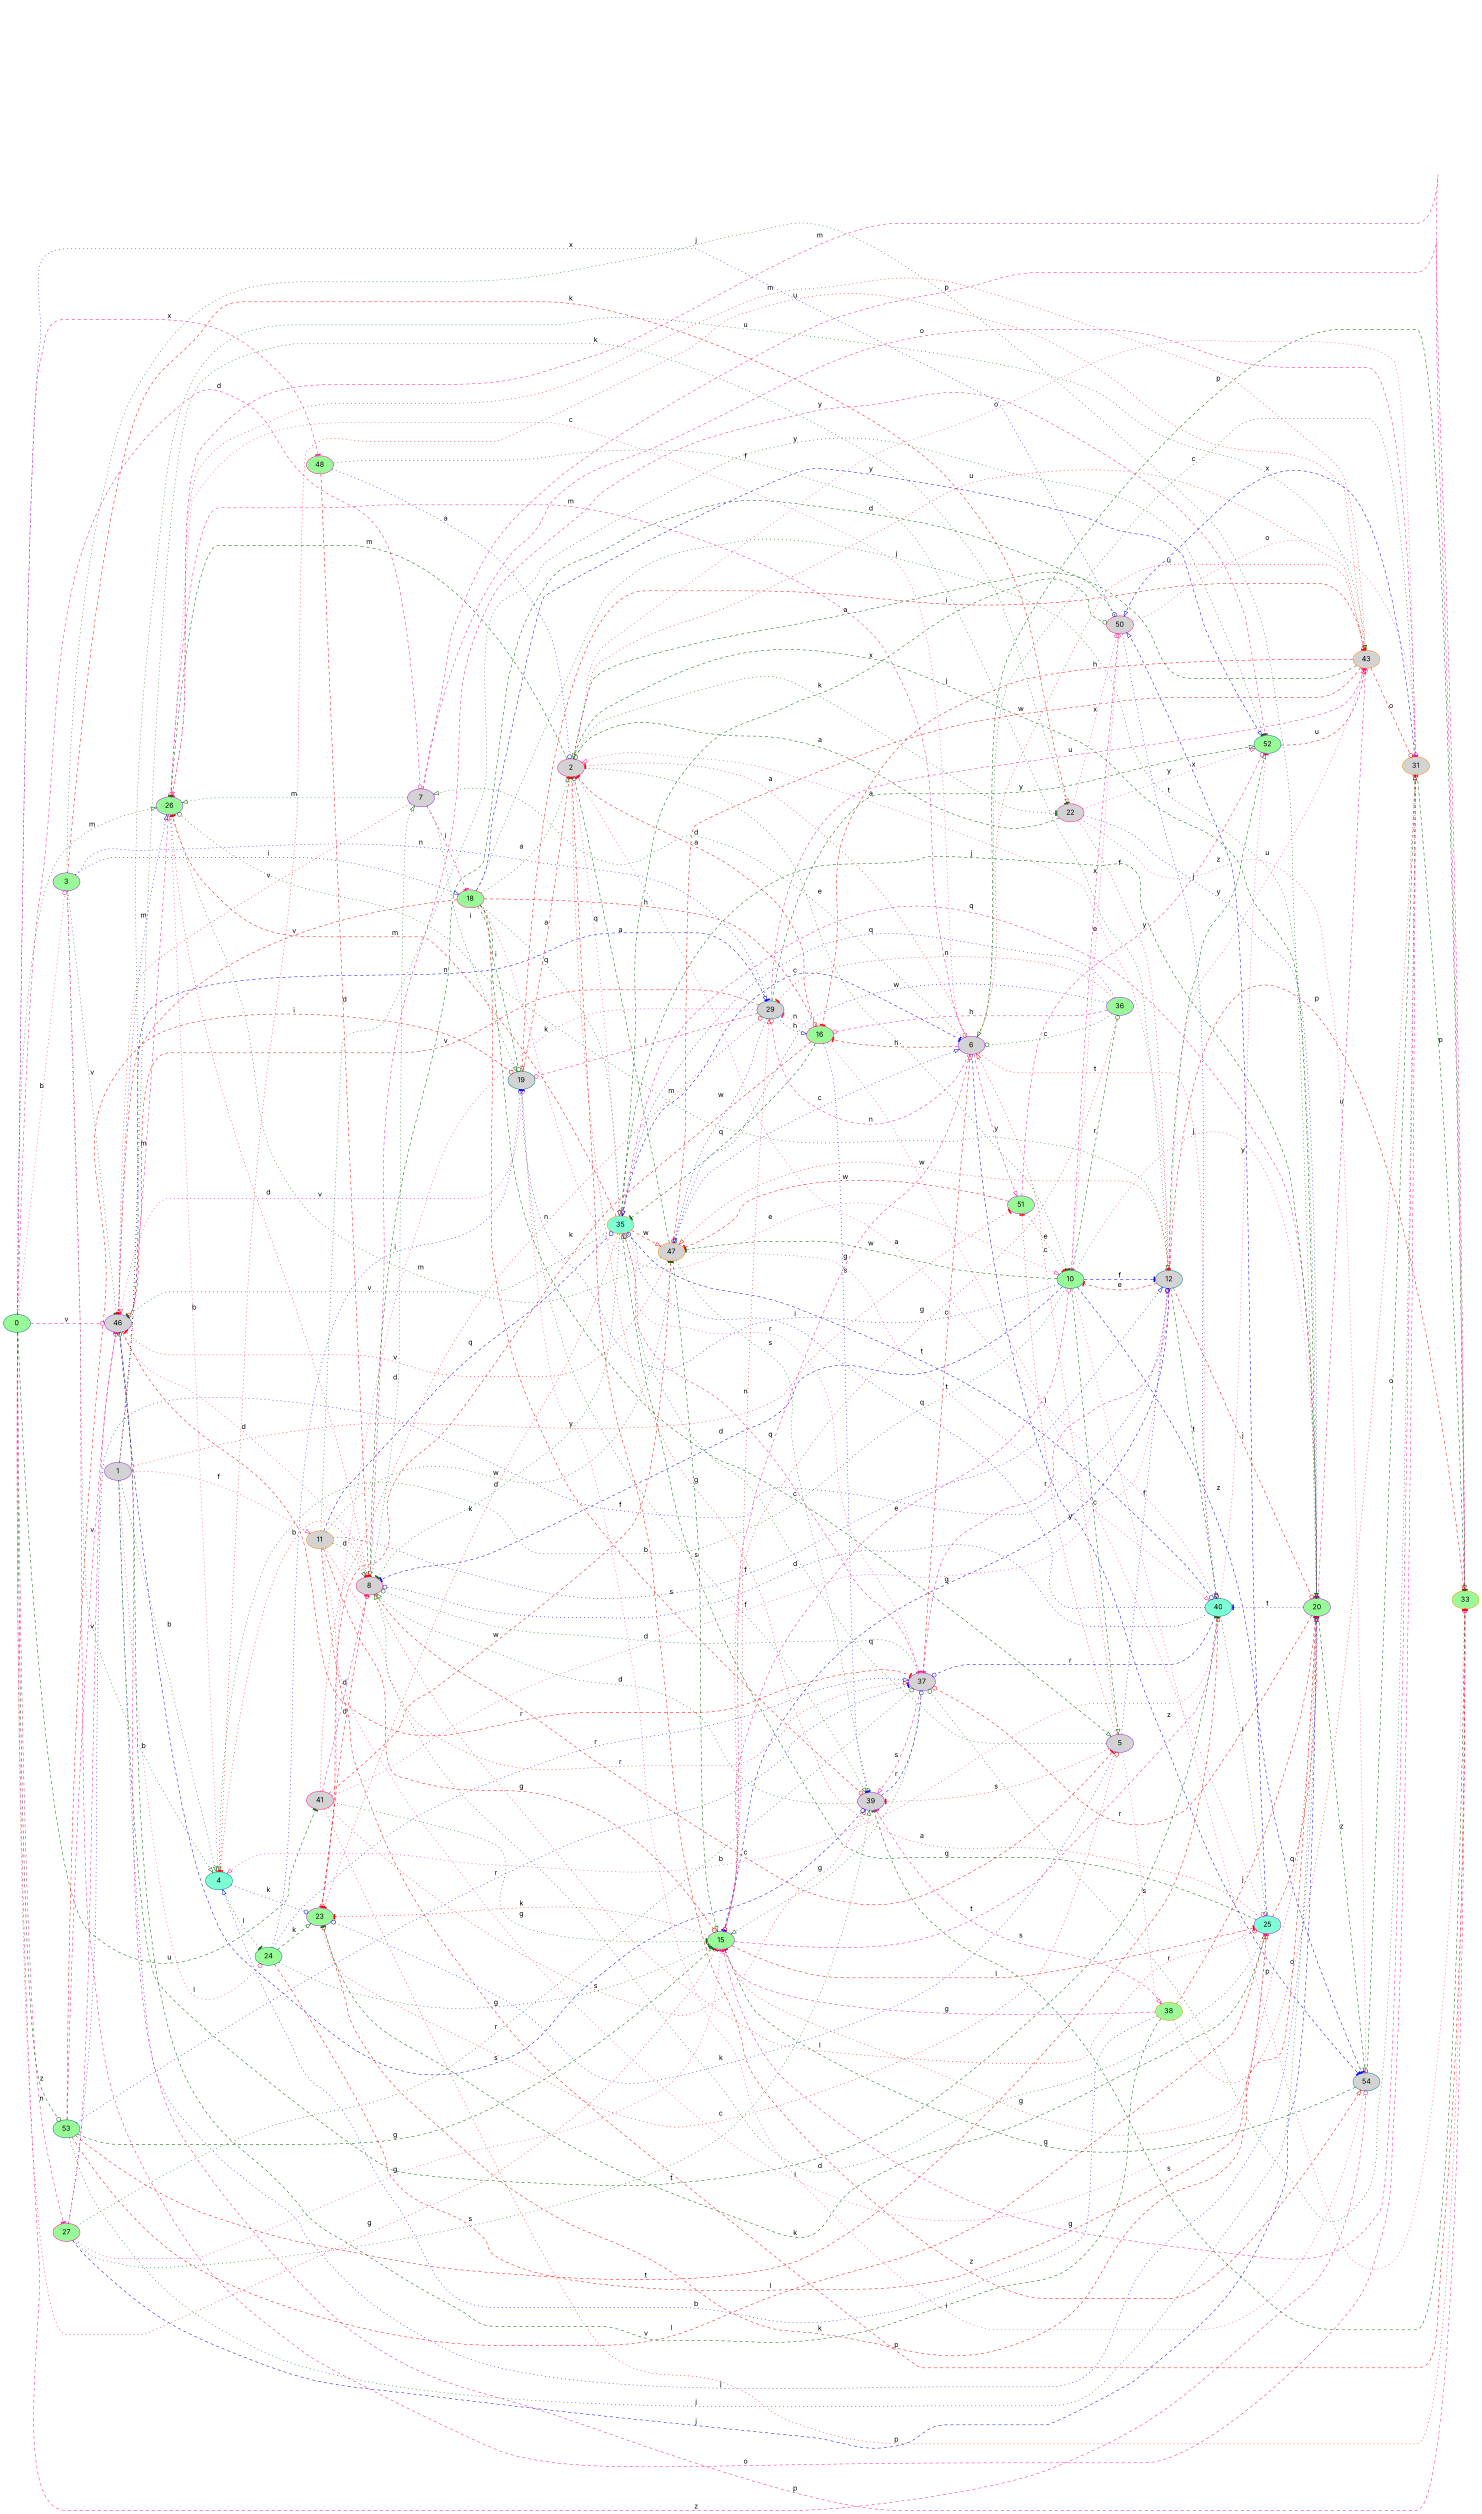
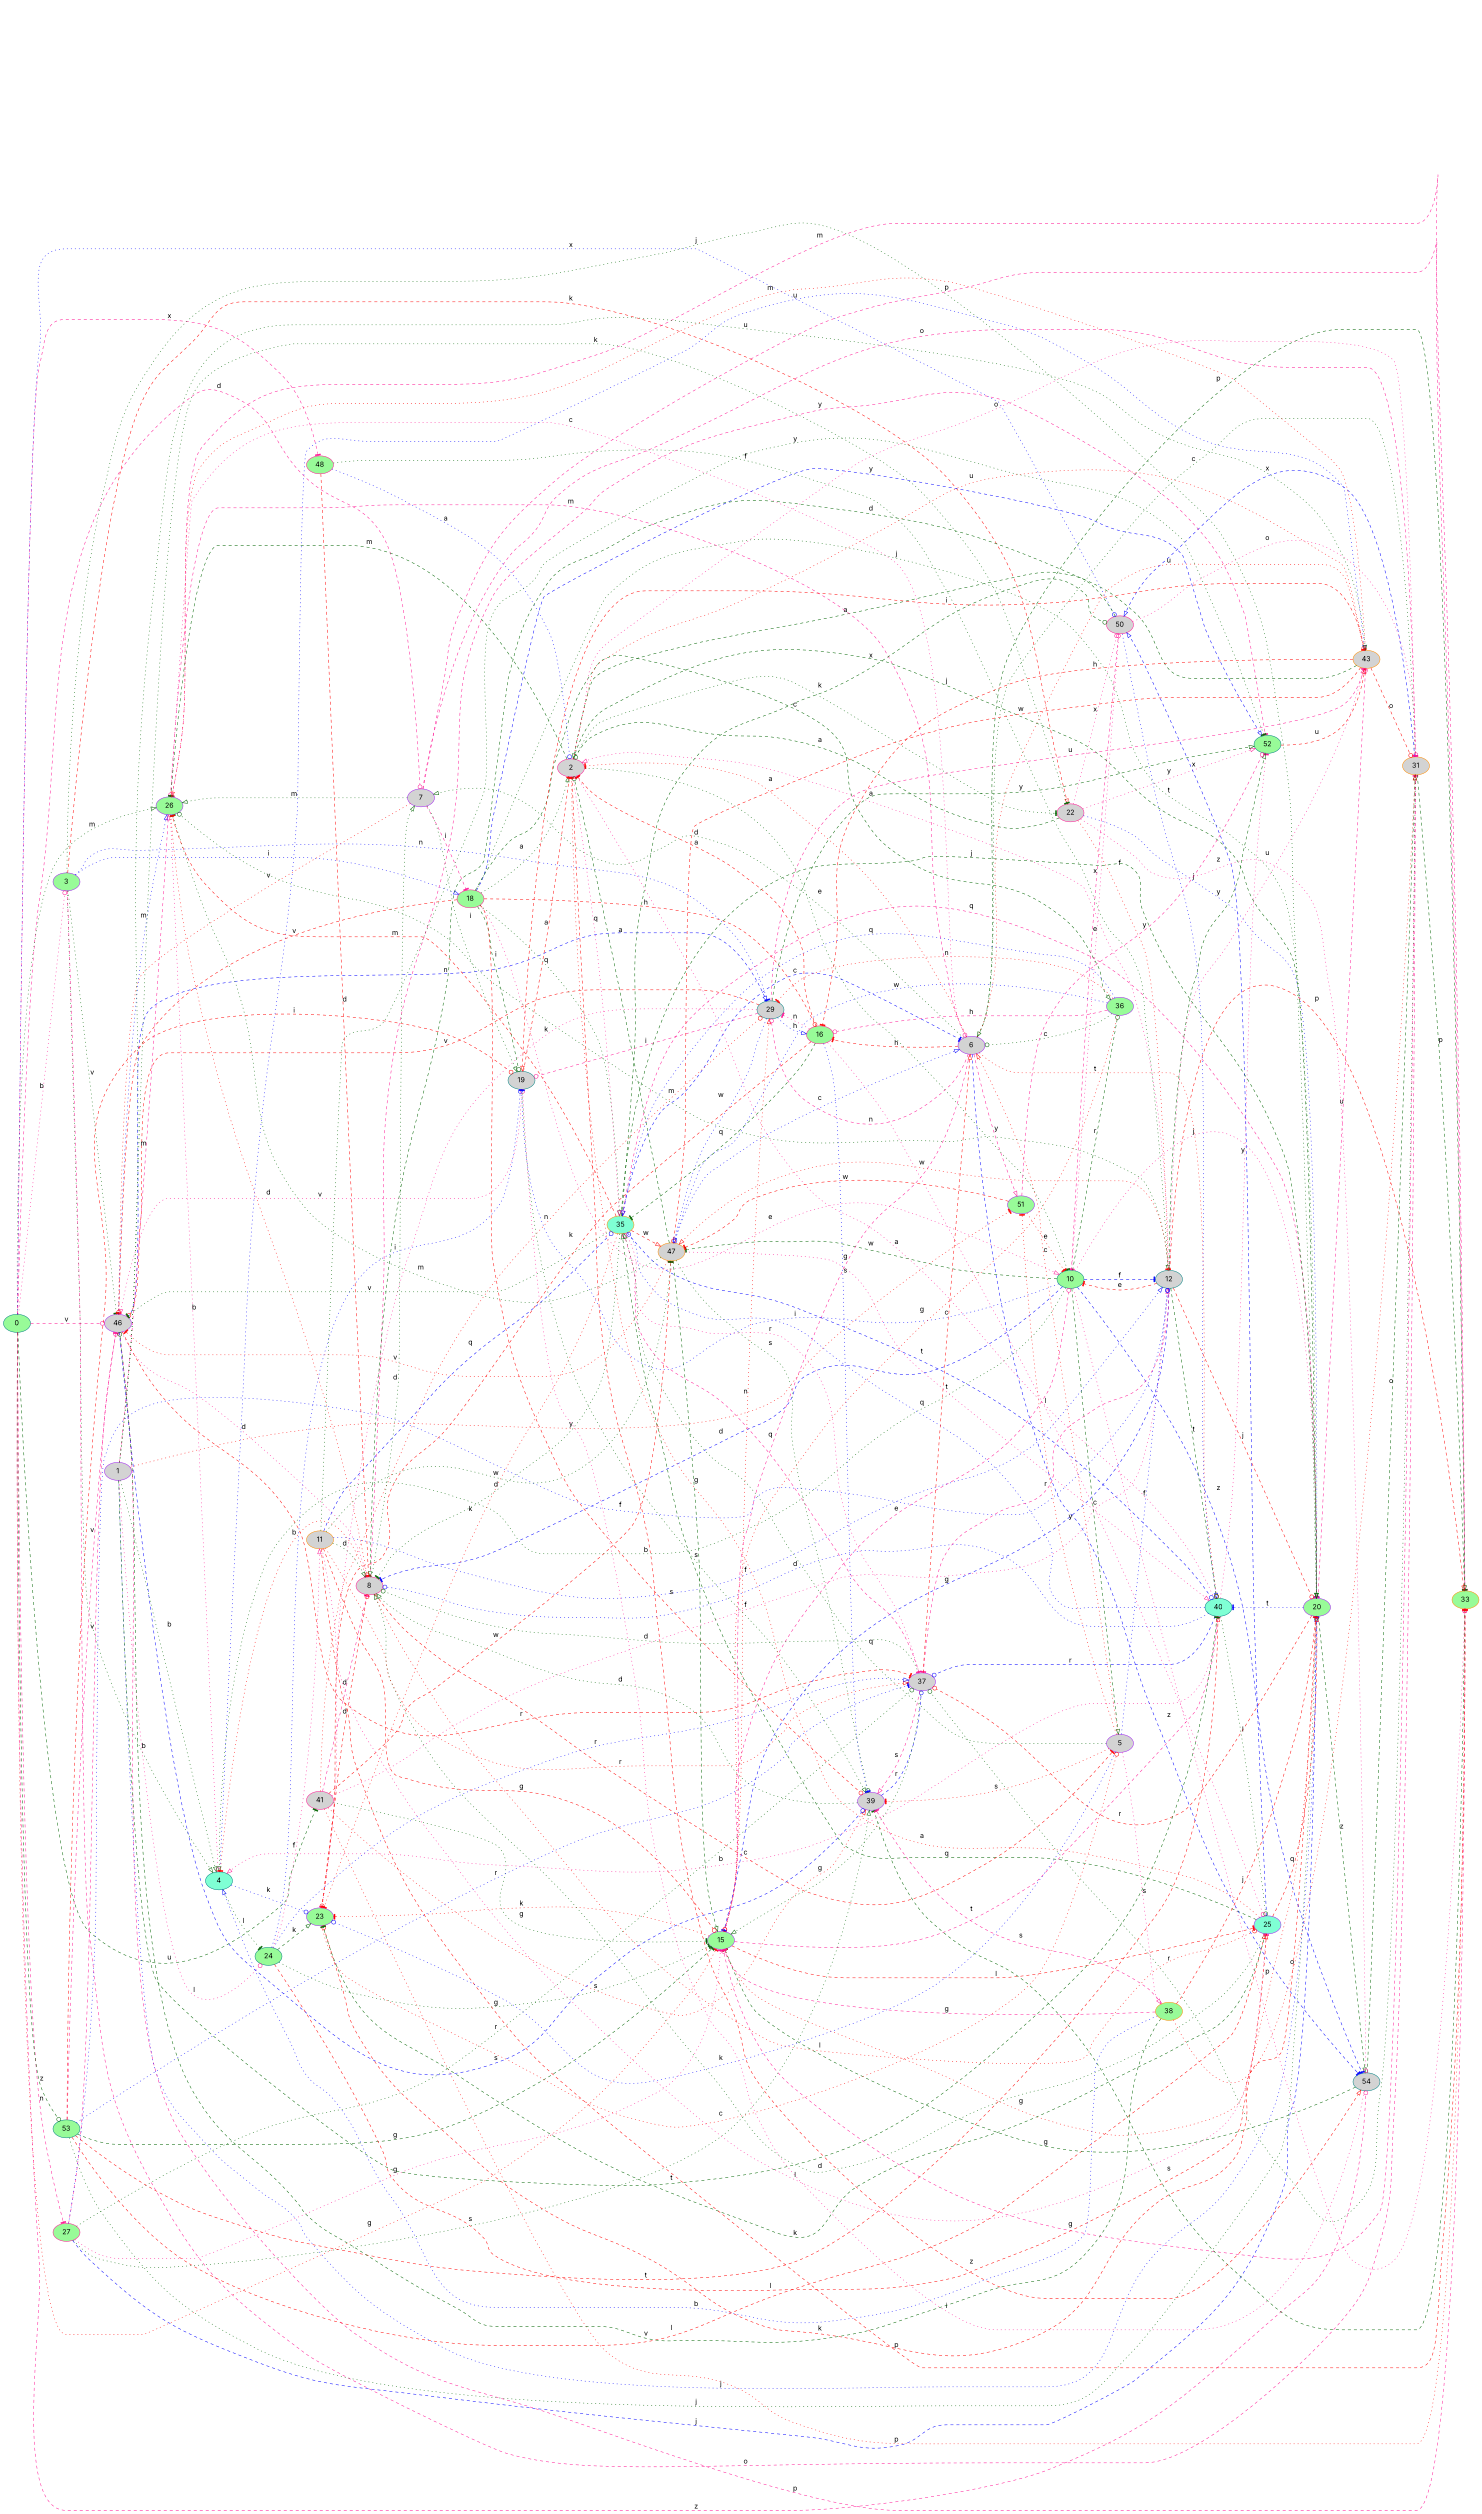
edge "4" -> "43": color red -> blue
edge "18" -> "5": now "18" -> "36"
edge "1" -> "11": now "24" -> "11"
